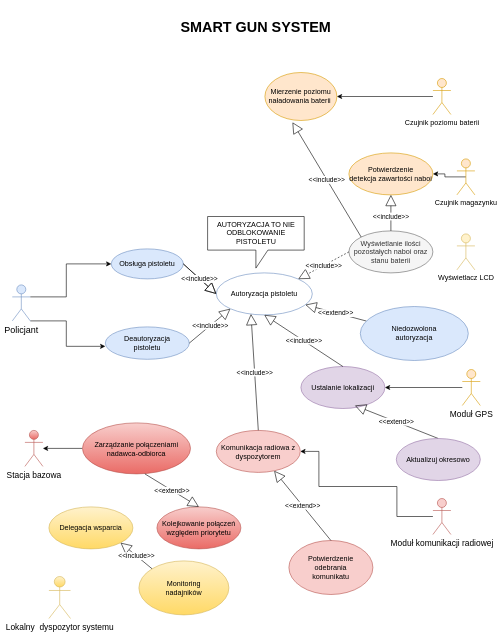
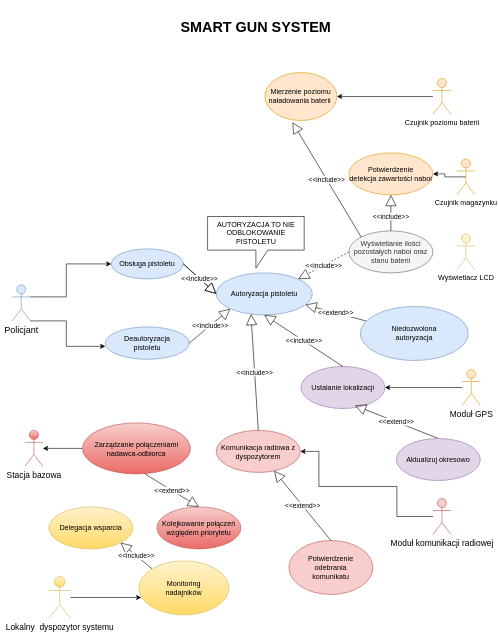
node "Autoryzacja pistoletu": fillcolor #ffffff -> #dae8fc
edge "Lokalny dyspozytor systemu" -> "Monitoring nadajników": added
